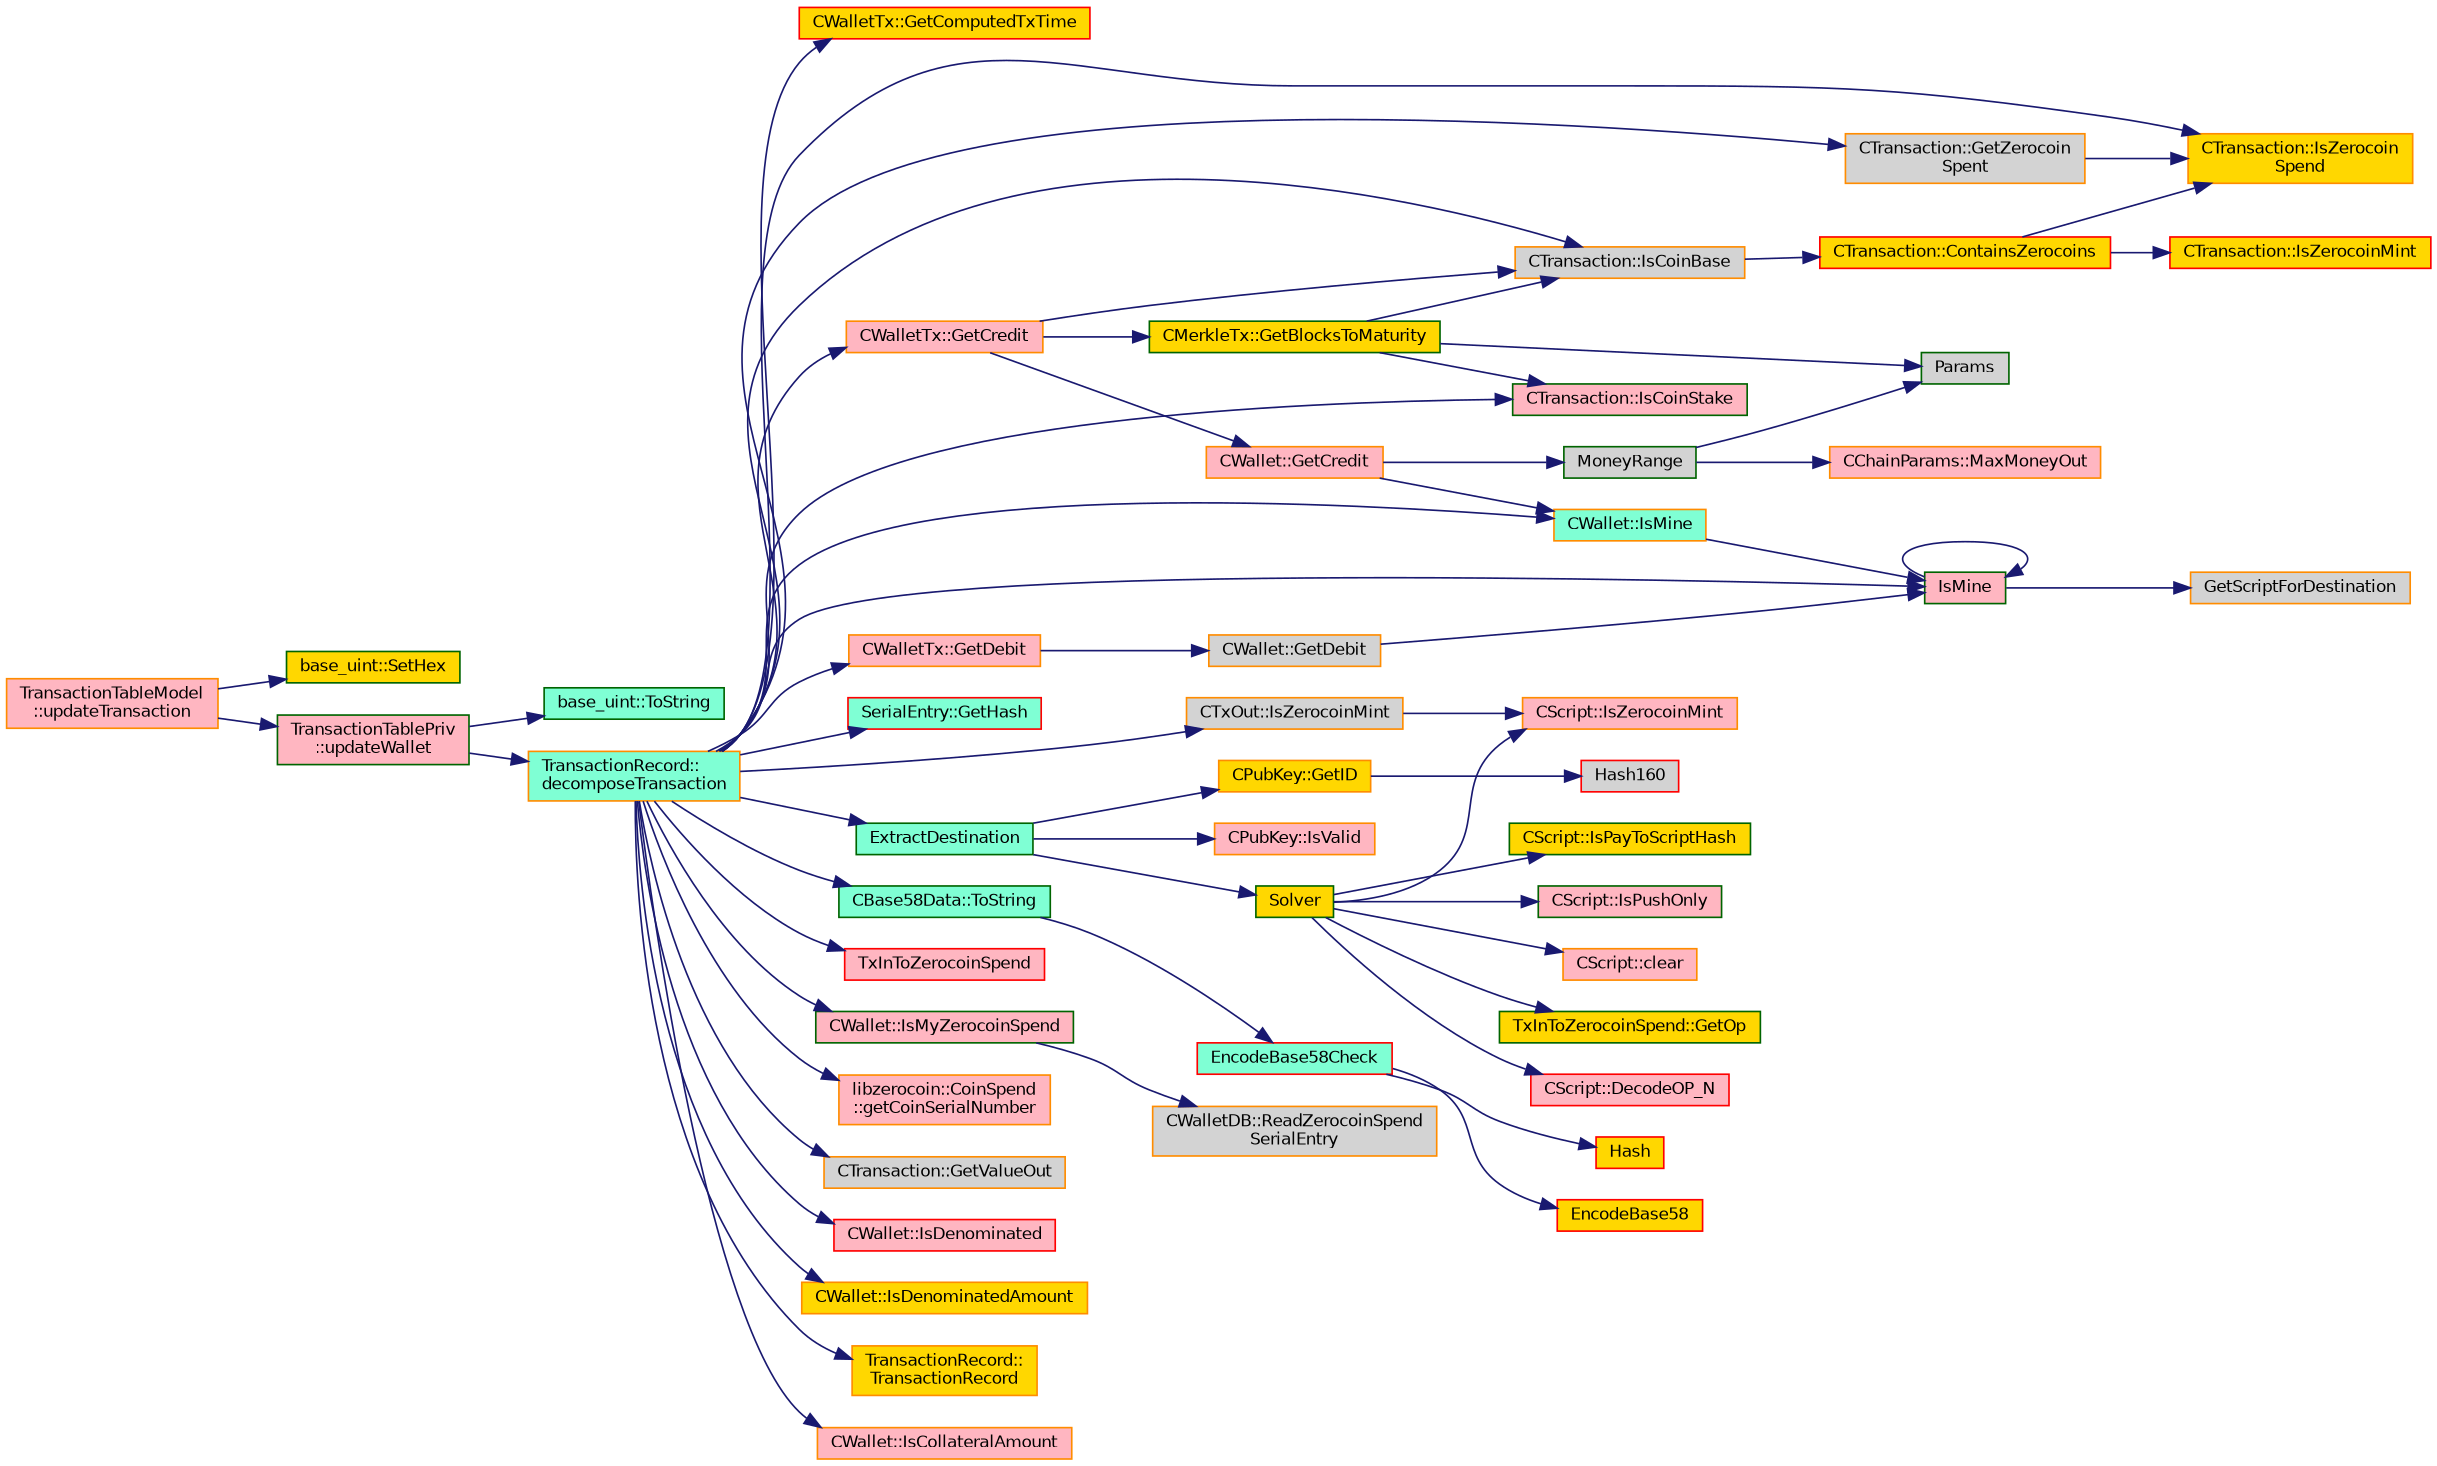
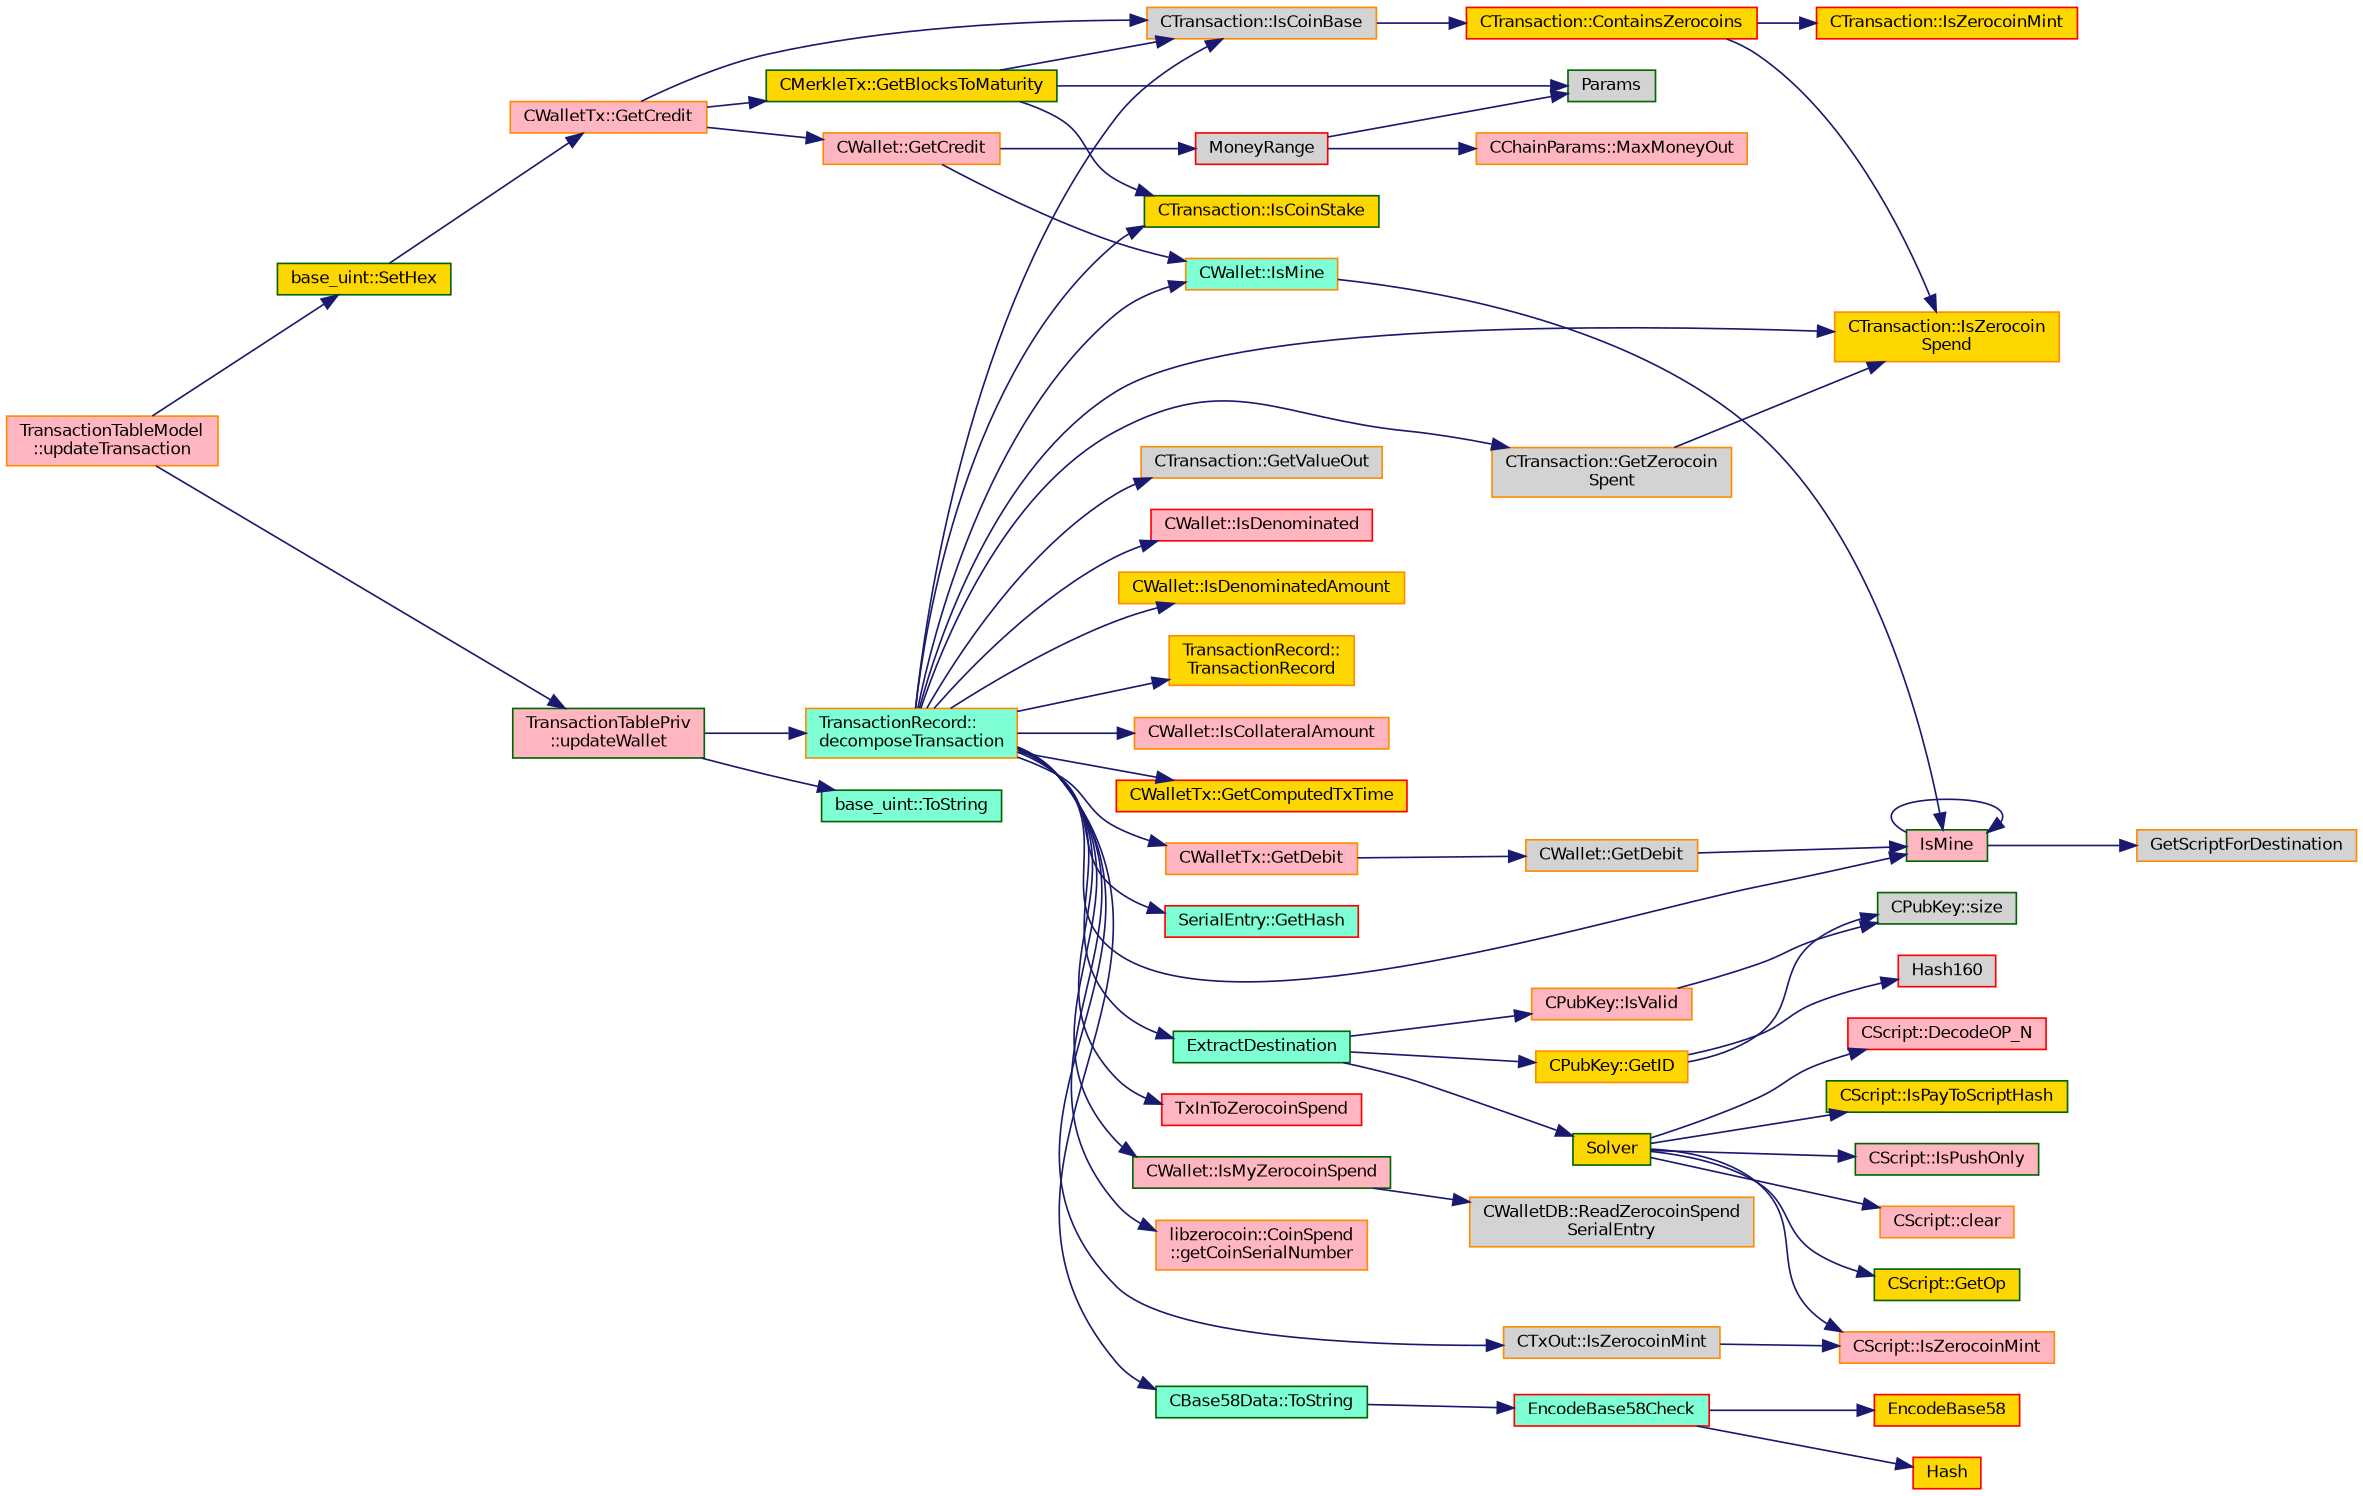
node "CTransaction::IsCoinStake": fillcolor lightpink -> gold
node "MoneyRange": color darkgreen -> red
edge "TransactionRecord:: decomposeTransaction" -> "CWalletTx::GetCredit": now "base_uint::SetHex" -> "CWalletTx::GetCredit"
node "CPubKey::size": added
node "TxInToZerocoinSpend::GetOp": label "TxInToZerocoinSpend::GetOp" -> "CScript::GetOp"
